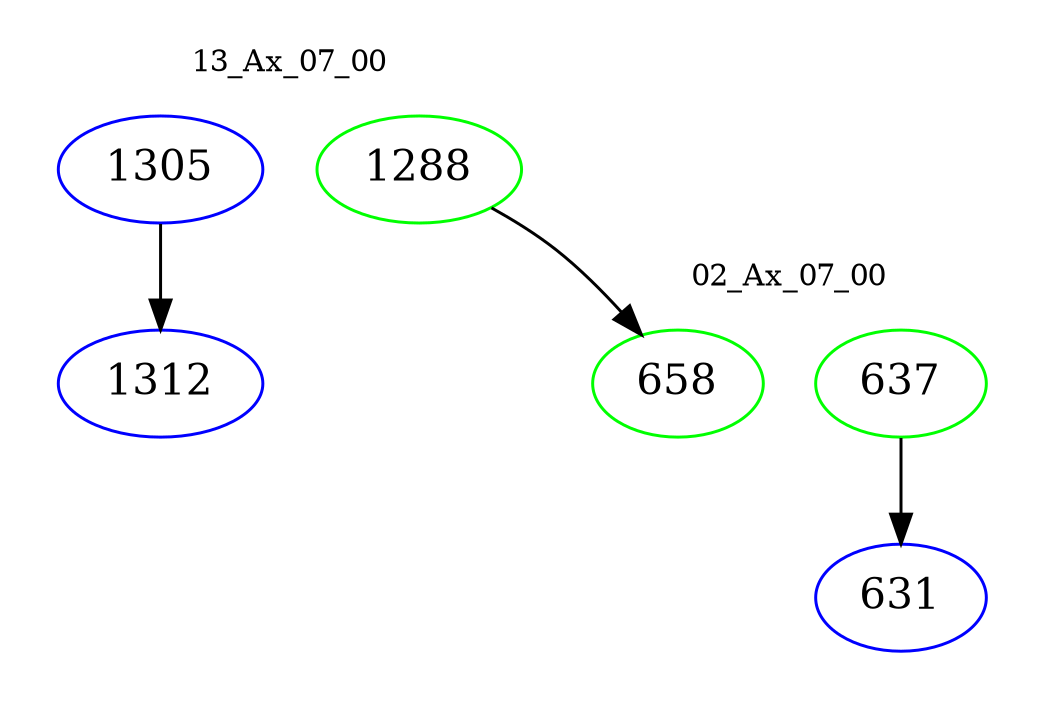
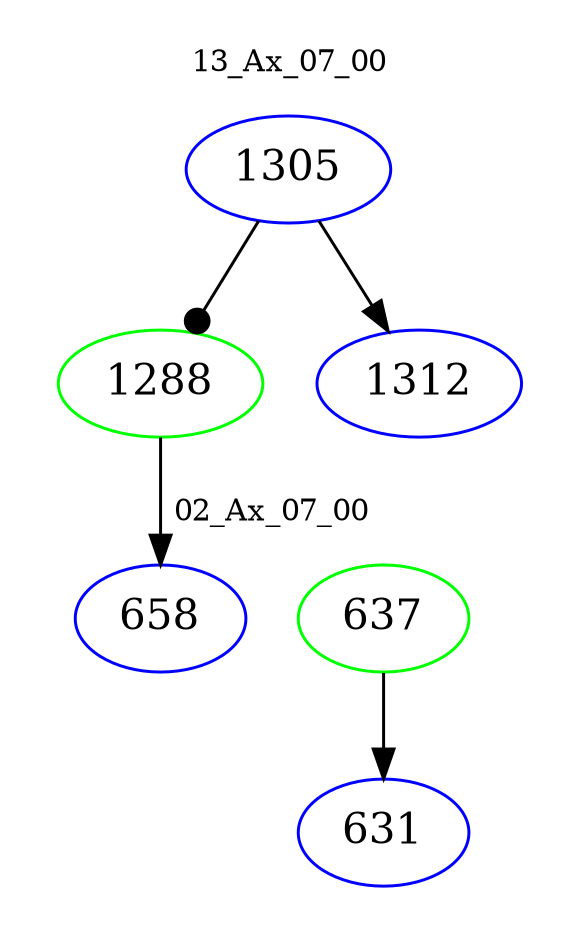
edge "1305" -> "1288": added
node "658": color green -> blue
